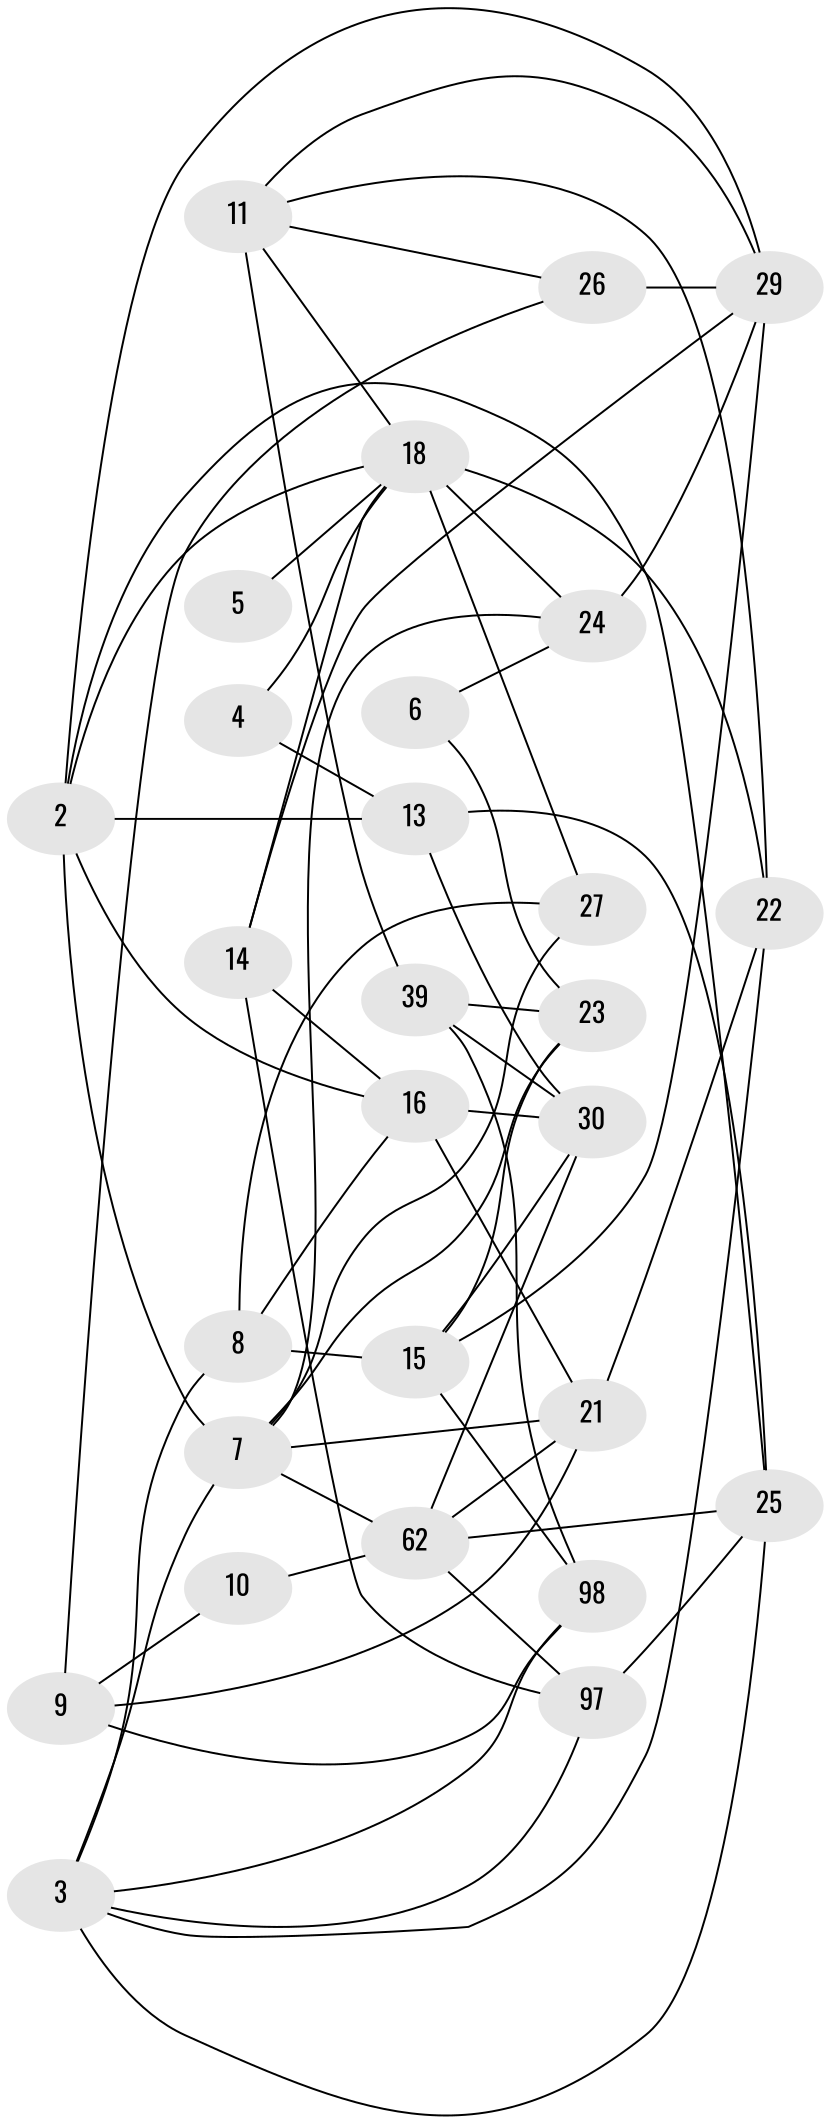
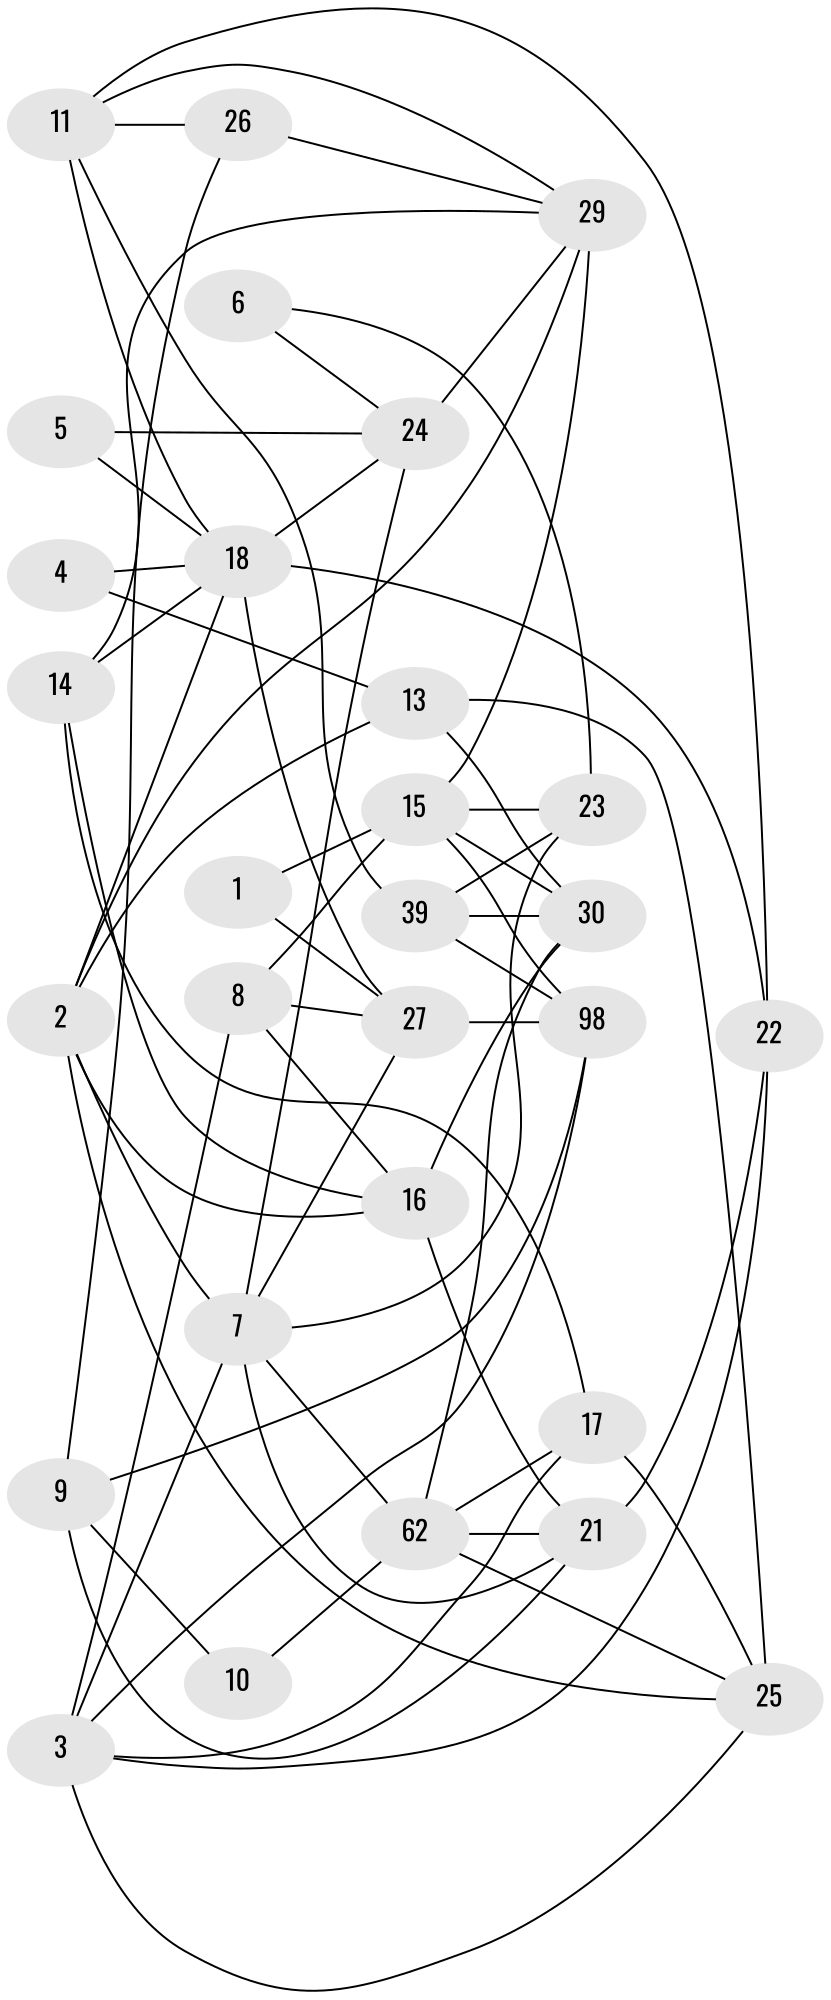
edge "5" -- "24": added
node "1": added
edge "27" -- "98": added
node "97": label "97" -> "17"
